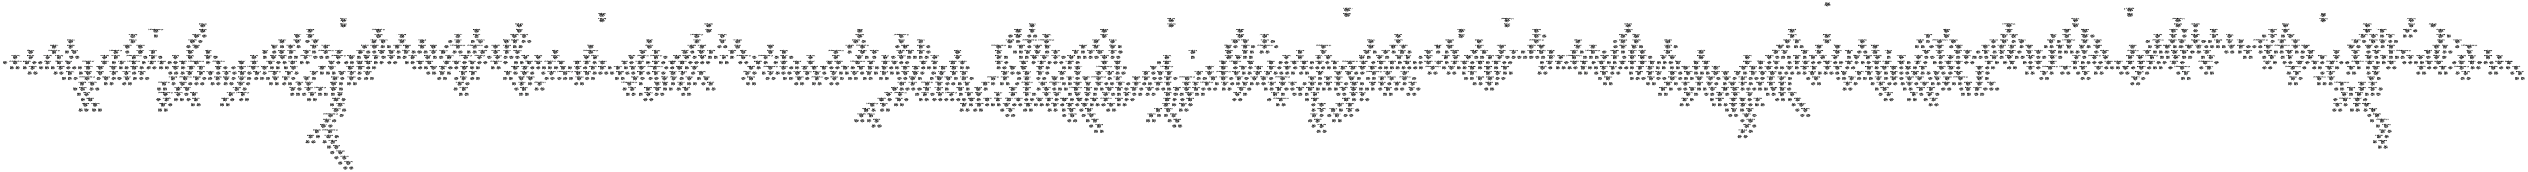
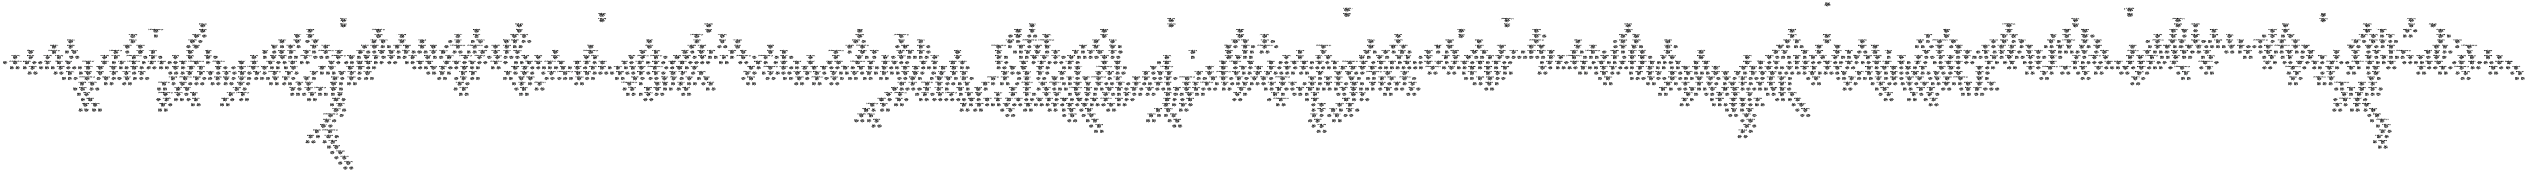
node "gini = 0.0 samples = 18 value = [0, 18] class = Yes": added
node "gini = 0.0 samples = 148 value = [148, 0] class = No": removed
